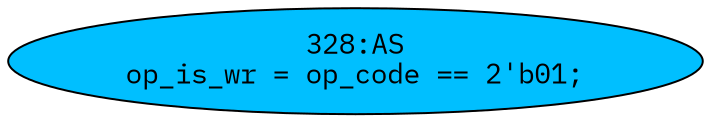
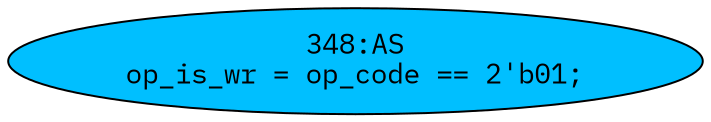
node "328:AS op_is_wr = op_code == 2'b01;": label "328:AS op_is_wr = op_code == 2'b01;" -> "348:AS op_is_wr = op_code == 2'b01;"
